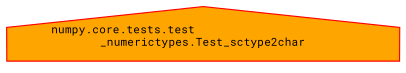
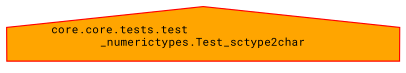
node "numpy.core.tests.test _numerictypes.Test_sctype2char": label "numpy.core.tests.test _numerictypes.Test_sctype2char" -> "core.core.tests.test _numerictypes.Test_sctype2char"
